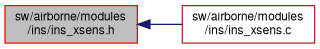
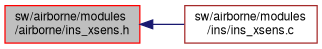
node "sw/airborne/modules /ins/ins_xsens.h": label "sw/airborne/modules /ins/ins_xsens.h" -> "sw/airborne/modules /airborne/ins_xsens.h"
